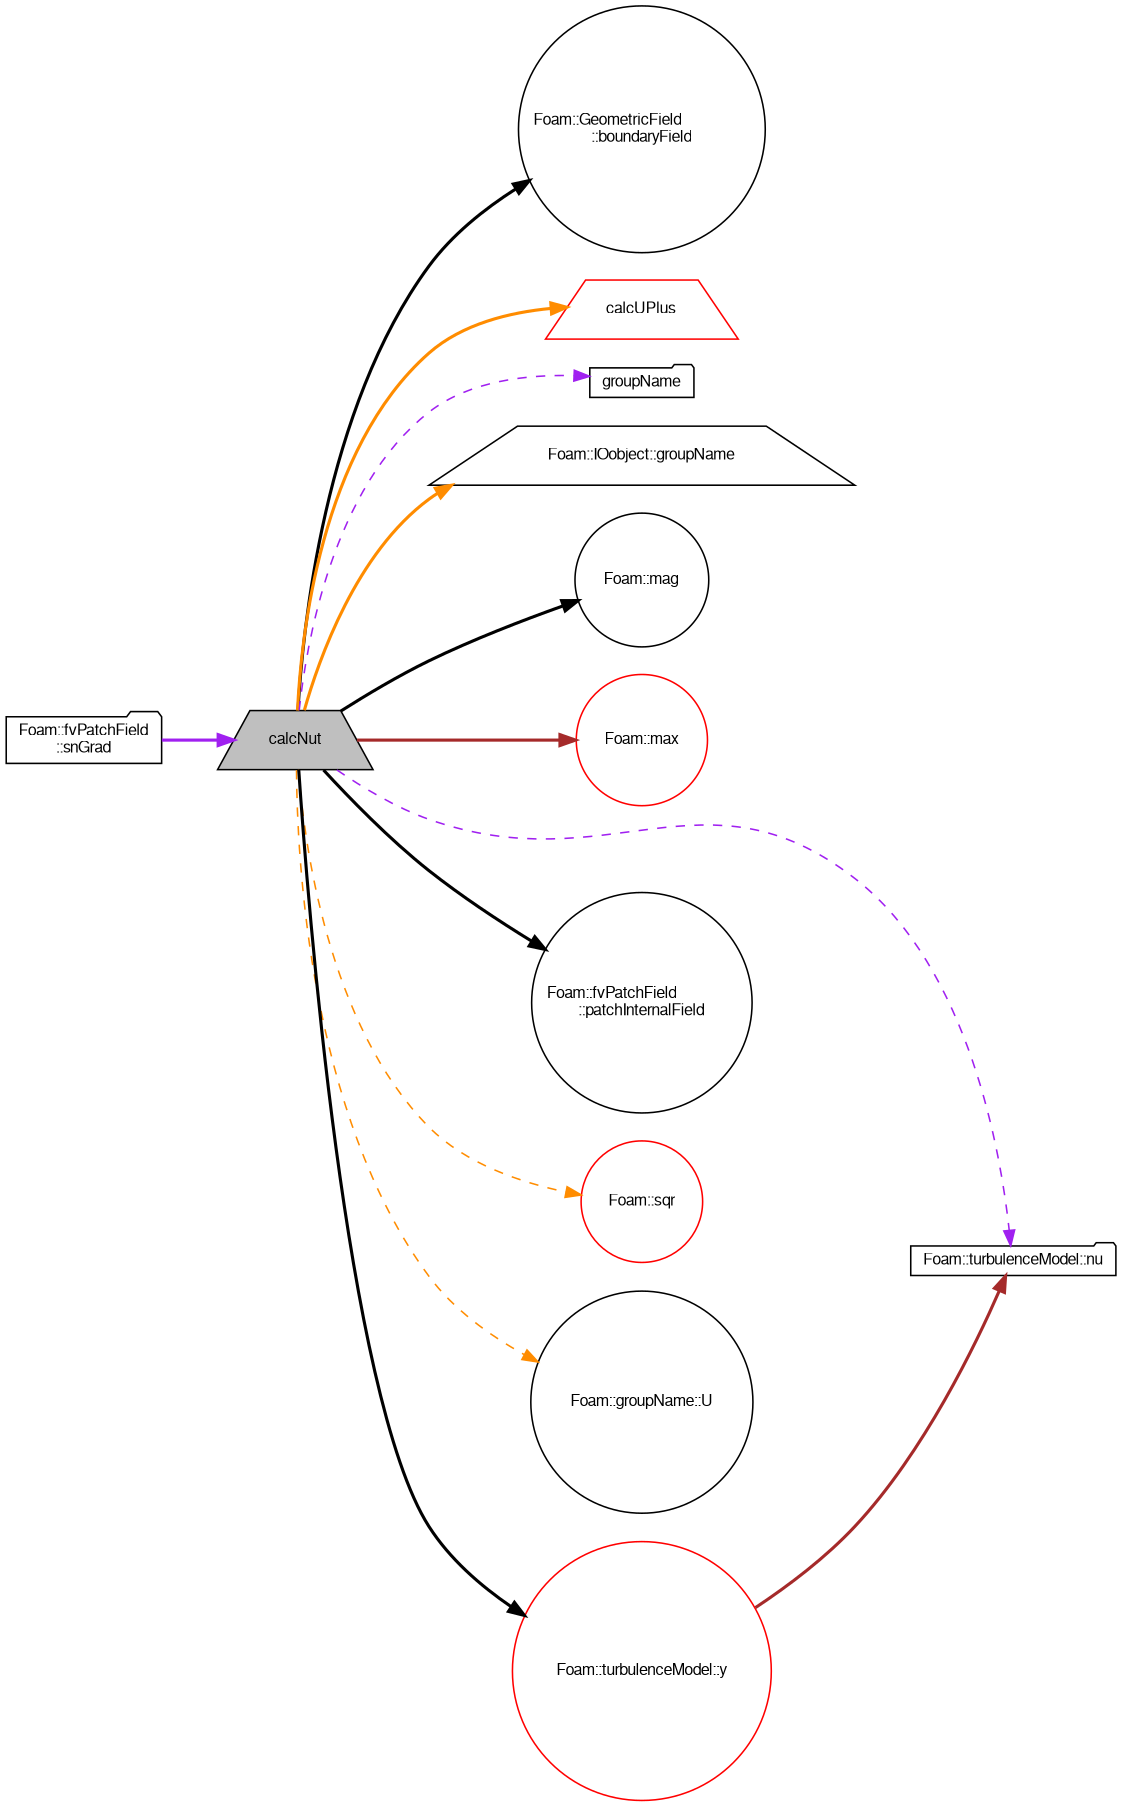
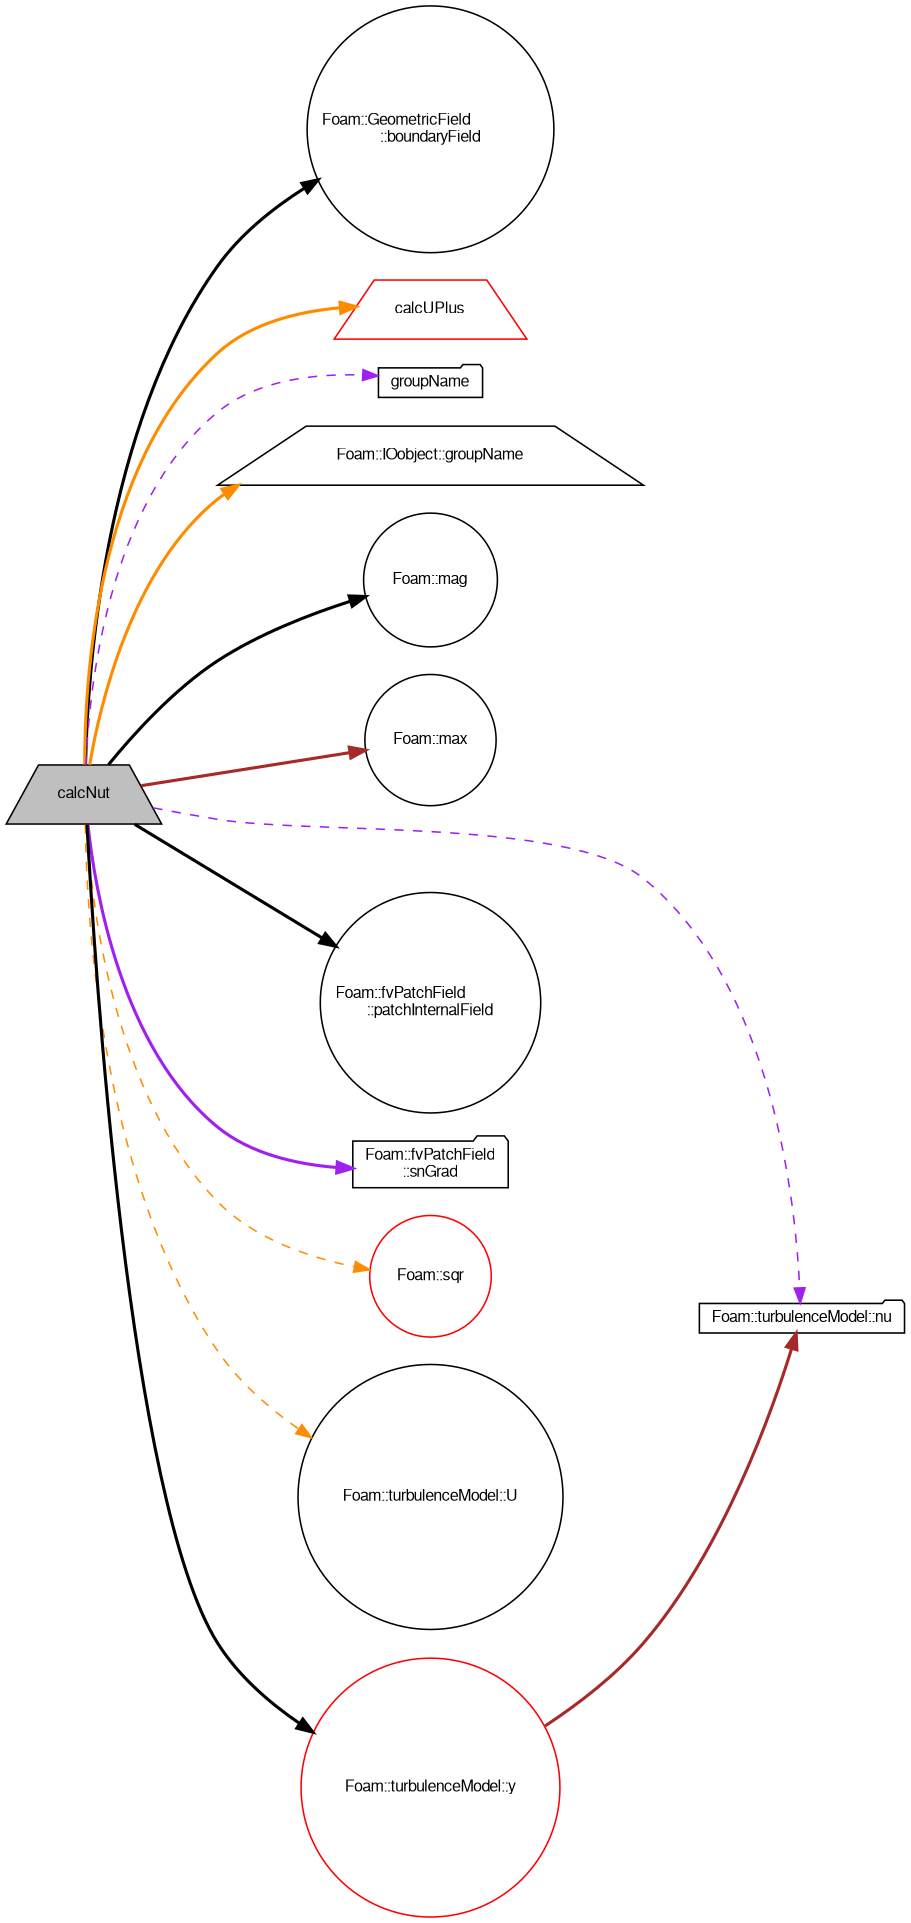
edge "Foam::fvPatchField ::snGrad" -> "calcNut": reversed
node "Foam::max": color red -> black
node "Foam::groupName::U": label "Foam::groupName::U" -> "Foam::turbulenceModel::U"
